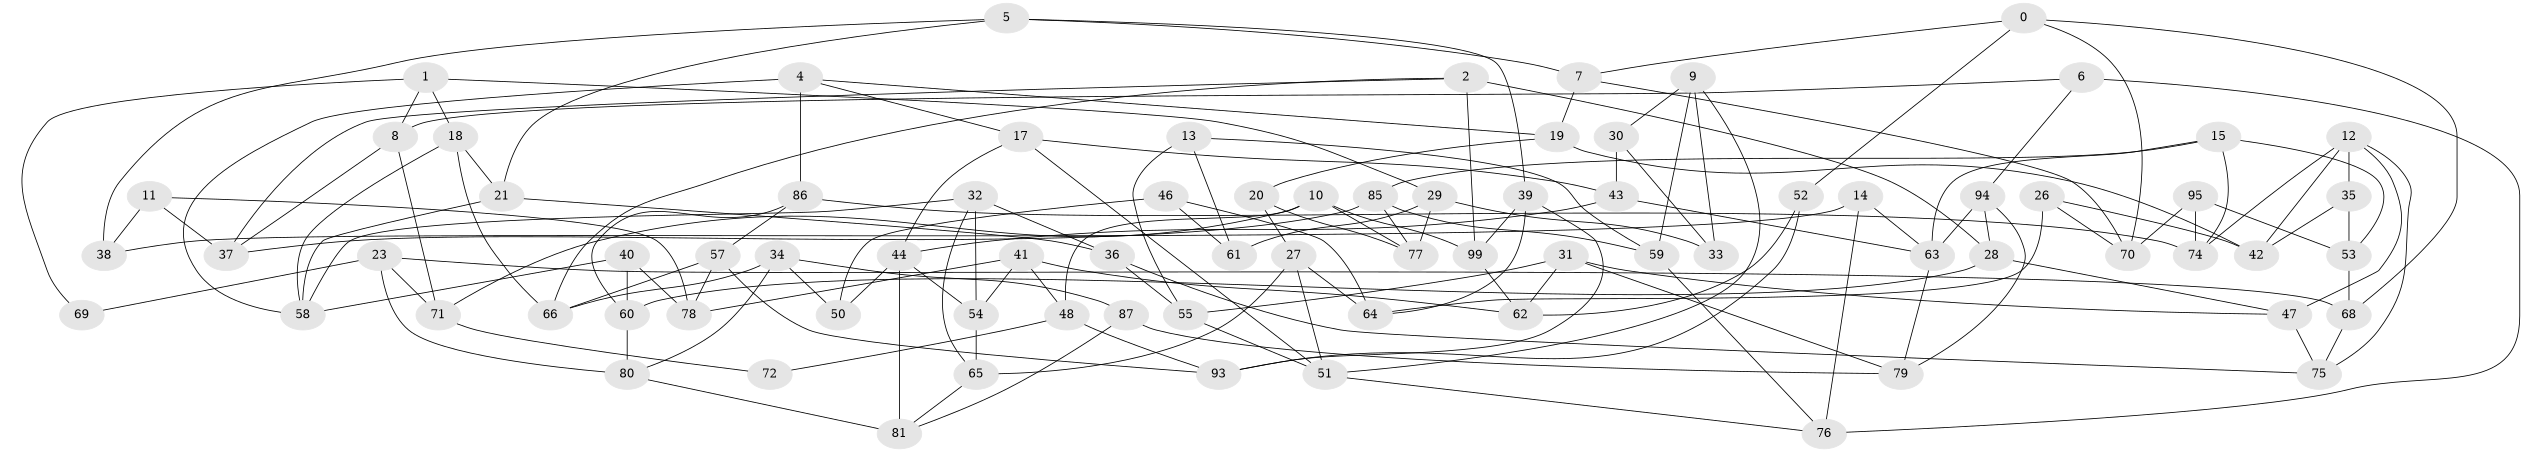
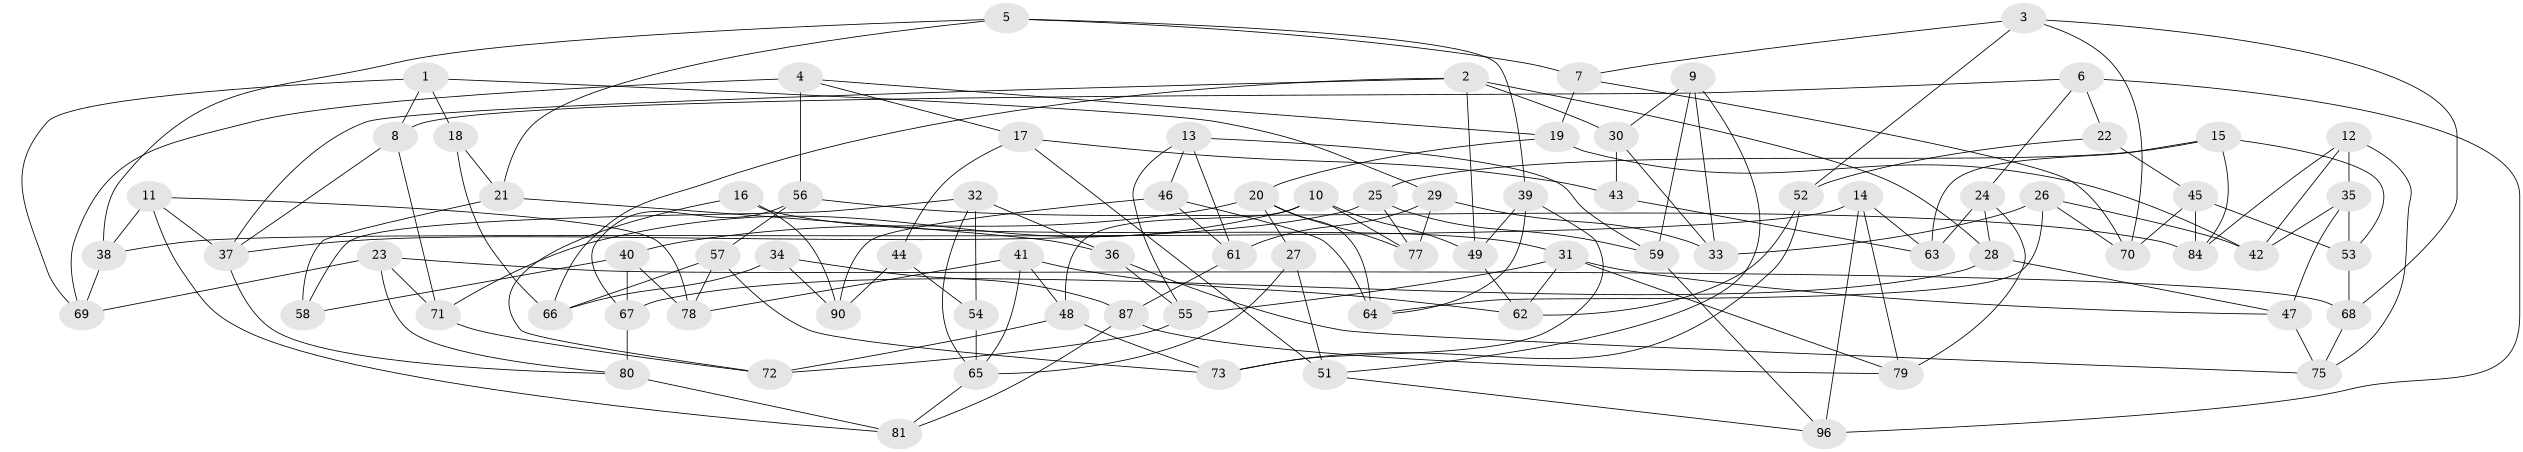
node "0": label "0" -> "3"
edge "2" -- "30": added
edge "4" -- "58": now "4" -- "69"
node "22": added
edge "13" -- "46": added
node "16": added
node "86": label "86" -> "56"
node "85": label "85" -> "25"
node "94": label "94" -> "24"
node "95": label "95" -> "45"
edge "18" -- "58": removed
edge "20" -- "40": added
edge "43" -- "44": removed
edge "26" -- "33": added
edge "12" -- "47": now "35" -- "47"
node "99": label "99" -> "49"
node "74": label "74" -> "84"
edge "27" -- "64": now "20" -- "64"
edge "38" -- "69": added
edge "61" -- "87": added
edge "41" -- "54": now "41" -- "65"
node "60": label "60" -> "67"
node "50": label "50" -> "90"
edge "63" -- "79": now "14" -- "79"
edge "34" -- "80": now "37" -- "80"
edge "44" -- "81": now "11" -- "81"
edge "55" -- "51": now "55" -- "72"
node "93": label "93" -> "73"
node "76": label "76" -> "96"
